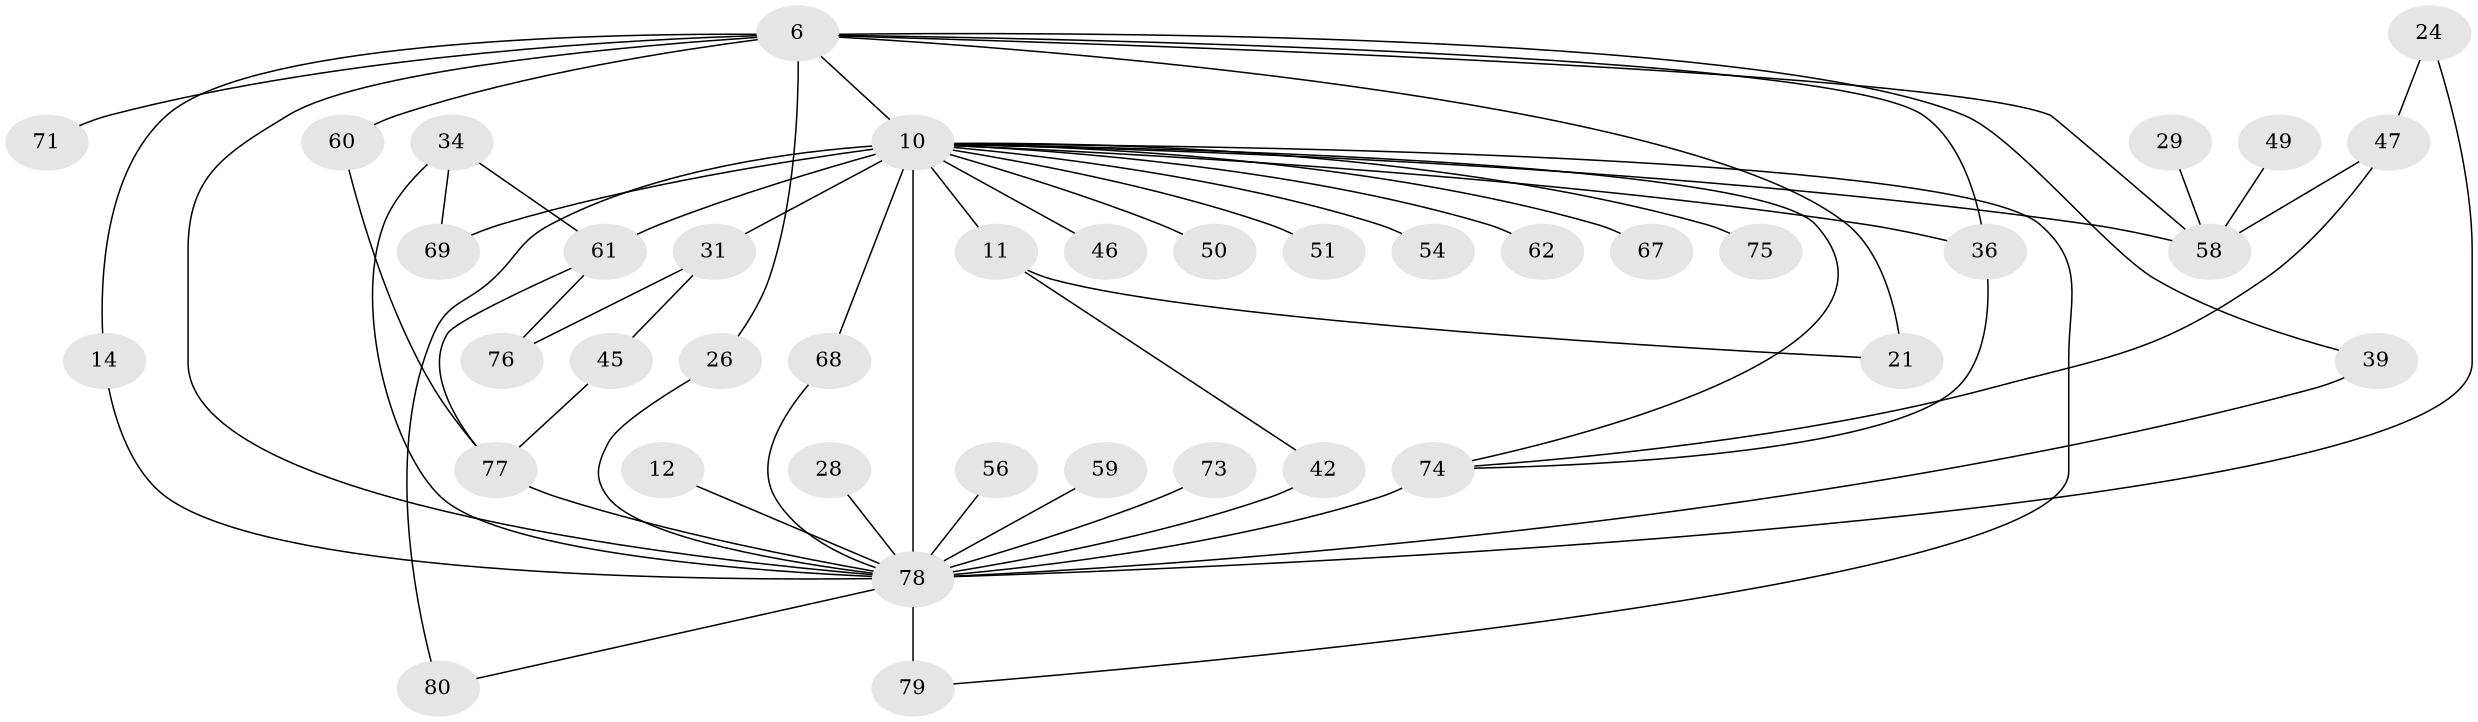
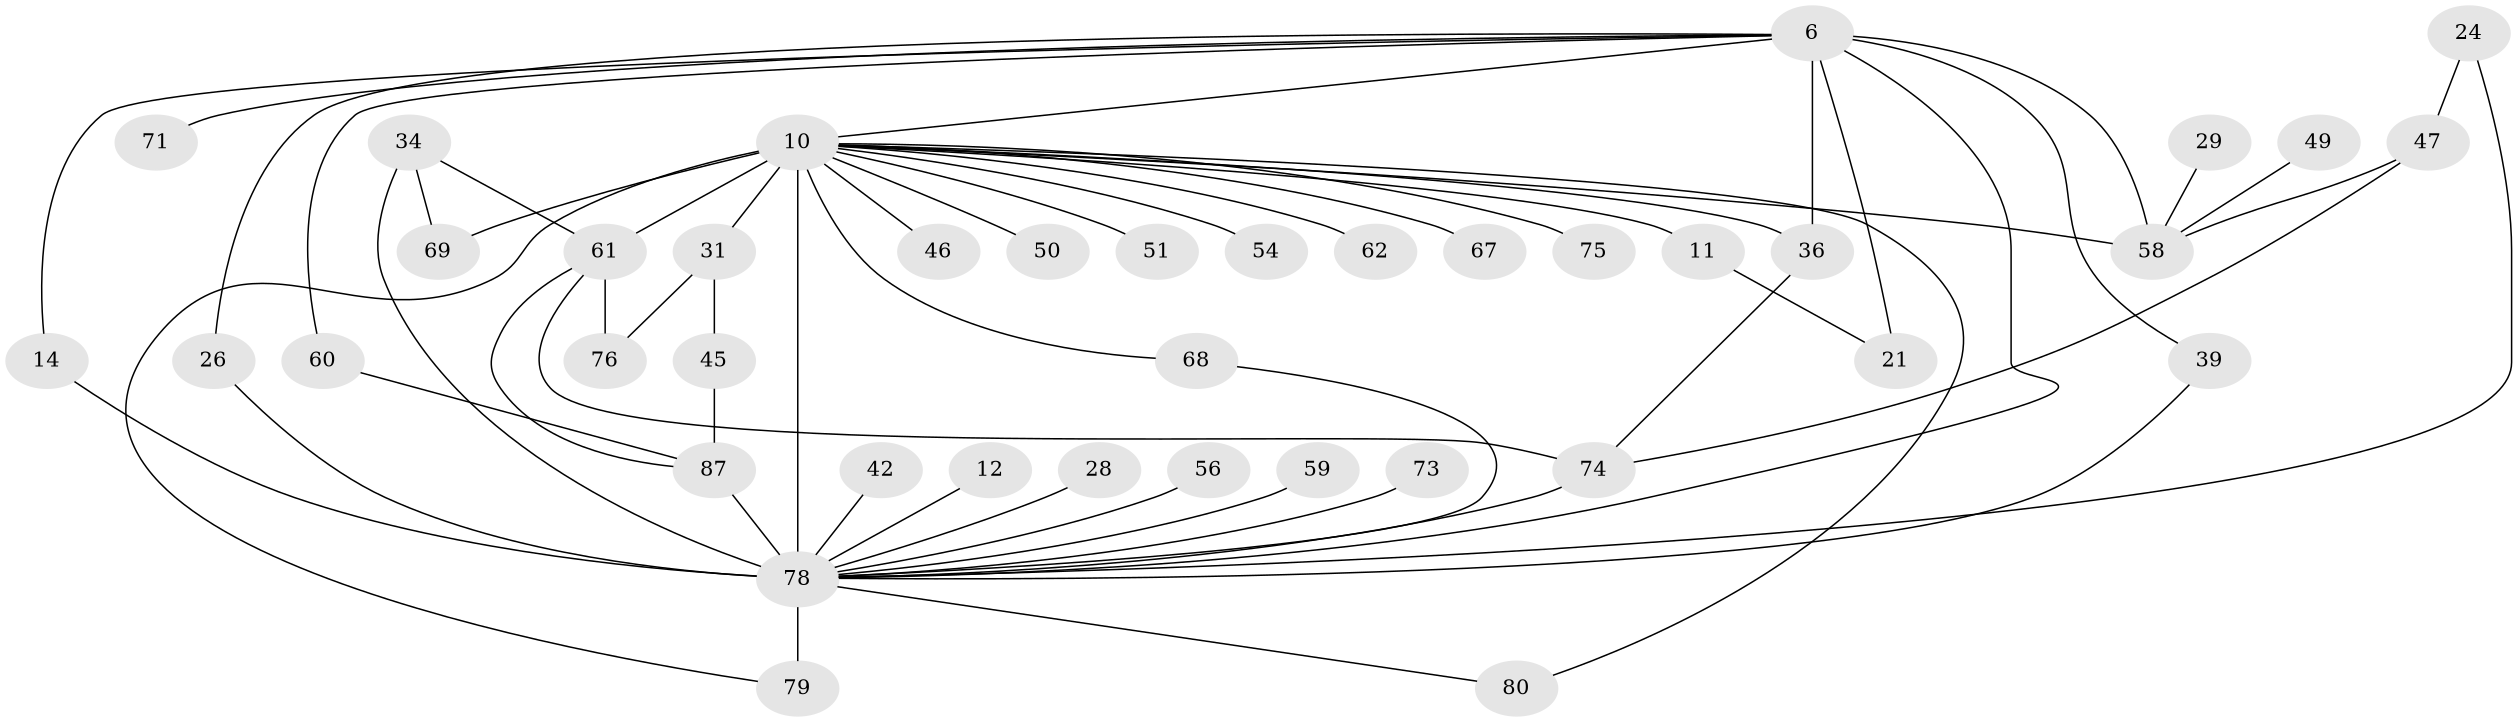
edge "10" -- "74": now "61" -- "74"
edge "11" -- "42": removed
node "77": label "77" -> "87"
